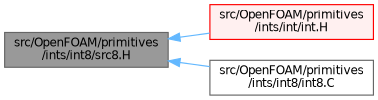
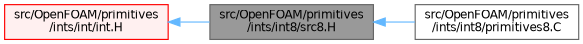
edge "src/OpenFOAM/primitives /ints/int/int.H" -> "src/OpenFOAM/primitives /ints/int8/src8.H": reversed
node "src/OpenFOAM/primitives /ints/int8/int8.C": label "src/OpenFOAM/primitives /ints/int8/int8.C" -> "src/OpenFOAM/primitives /ints/int8/primitives8.C"
